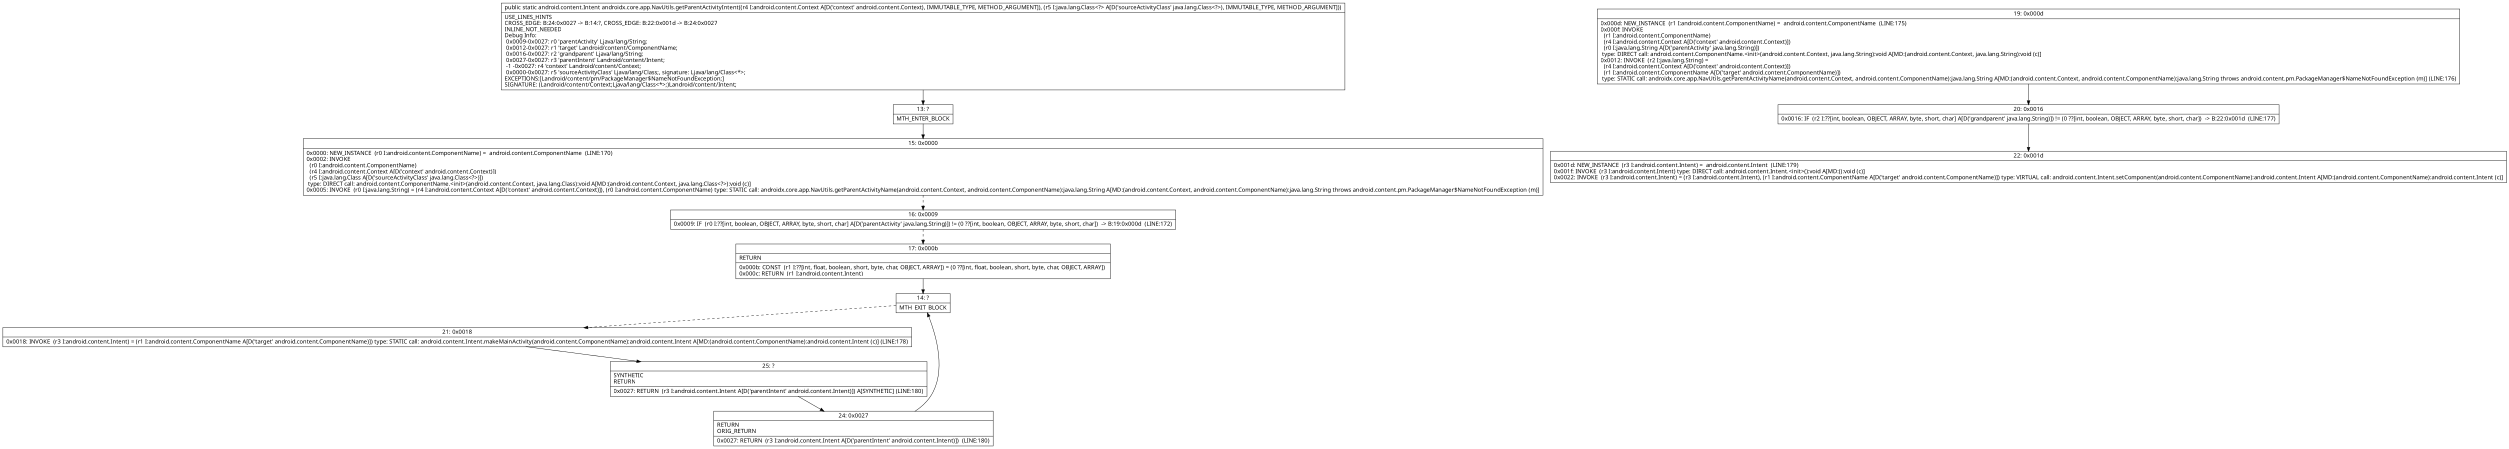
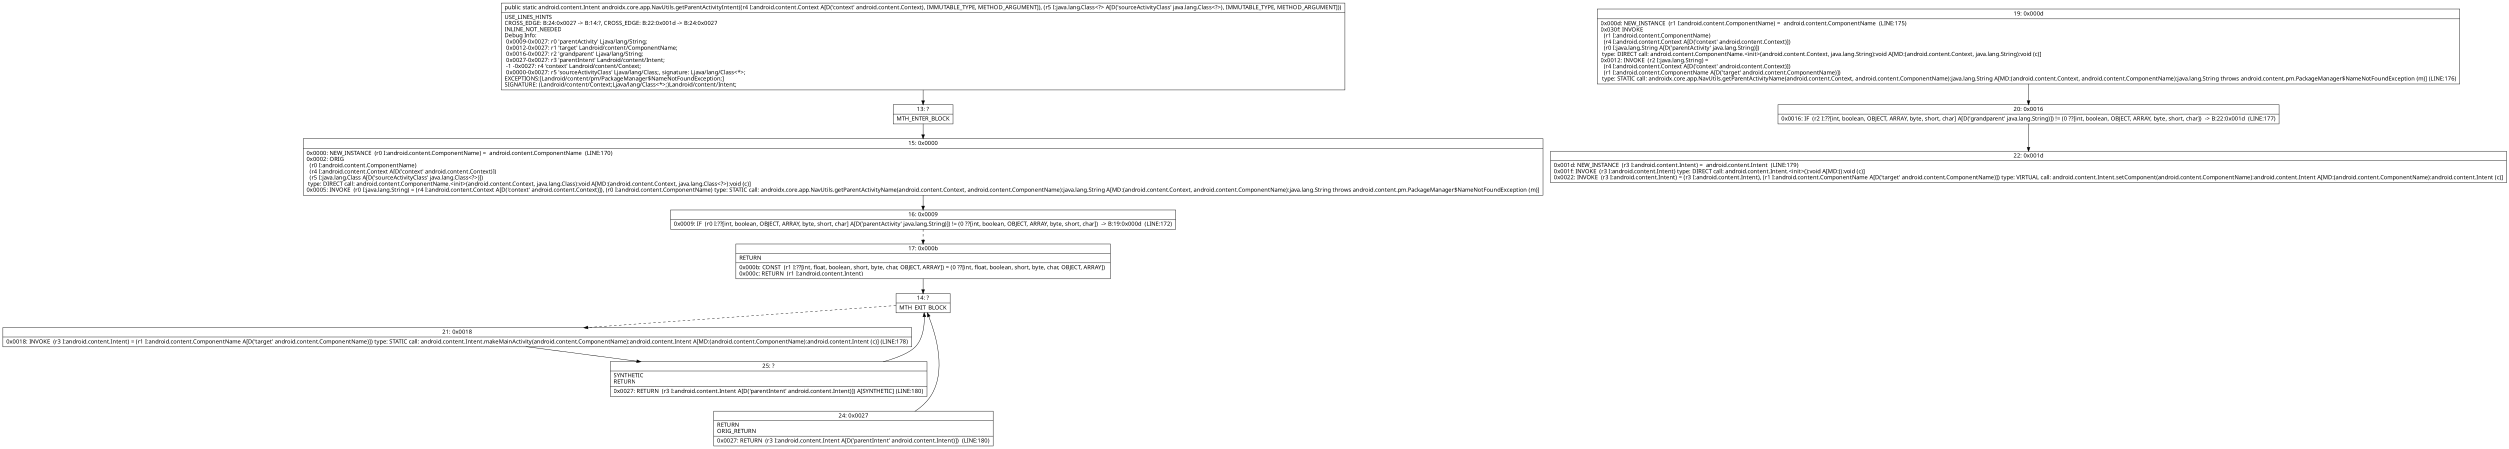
node "19: 0x000d": text "0x000f: INVOKE" -> "0x030f: INVOKE"
node "15: 0x0000": text "0x0002: INVOKE" -> "0x0002: ORIG"
edge "15: 0x0000" -> "16: 0x0009": style dashed -> solid
edge "25: ?" -> "24: 0x0027": now "25: ?" -> "14: ?"
